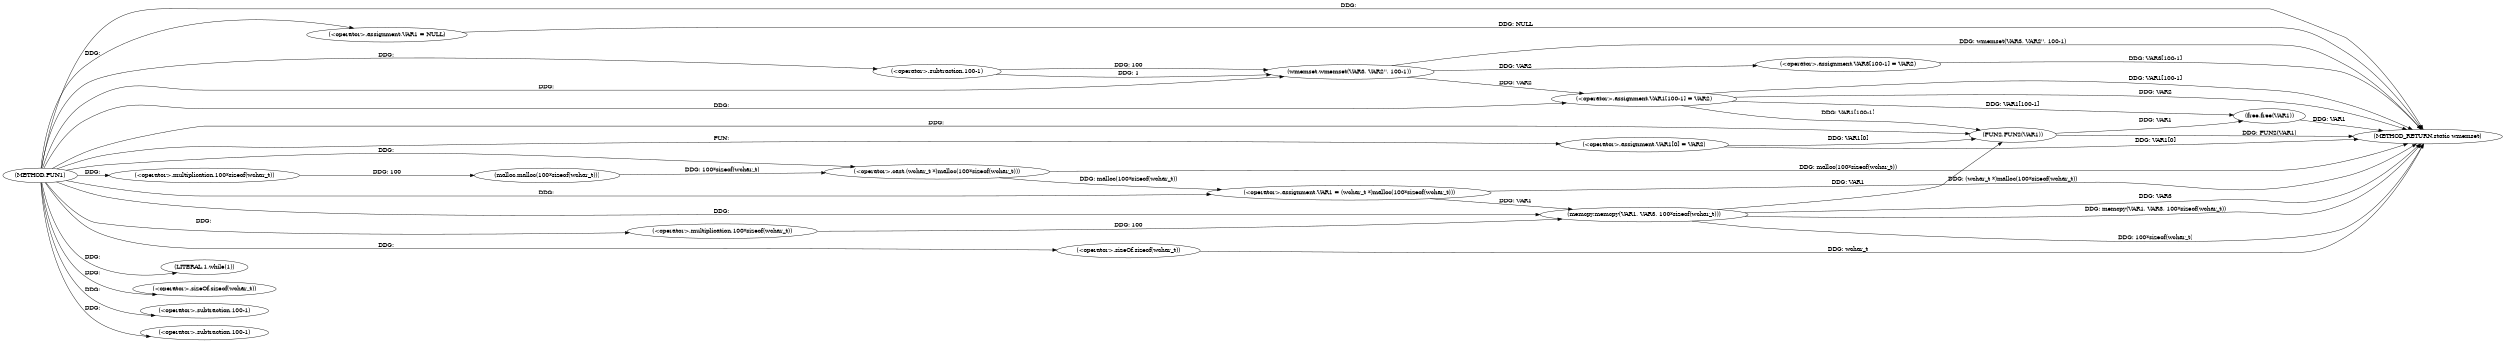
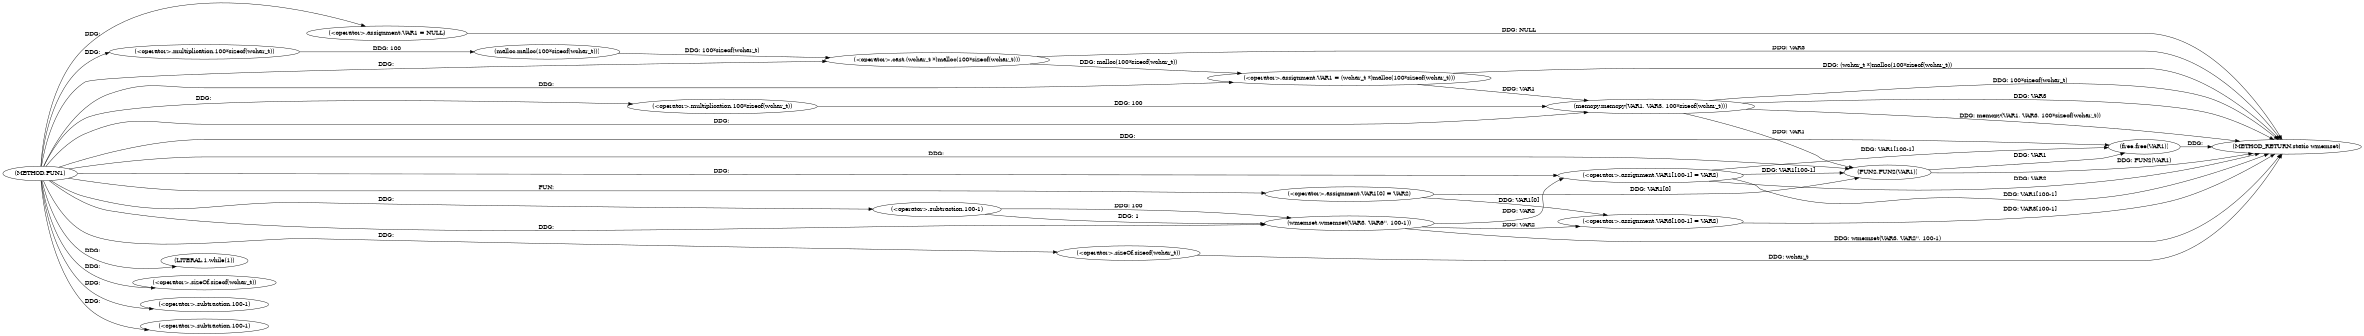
edge "(METHOD,FUN1)" -> "(METHOD_RETURN,static wmemset)": now "(METHOD,FUN1)" -> "(free,free(VAR1))"
node "(wmemset,wmemset(VAR3, VAR2'', 100-1))": label "(wmemset,wmemset(VAR3, VAR2'', 100-1))" -> "(wmemset,wmemset(VAR3, VAR6'', 100-1))"
edge "(free,free(VAR1))" -> "(METHOD_RETURN,static wmemset)": label "DDG: VAR1" -> "DDG: "
edge "(<operator>.assignment,VAR1[0] = VAR2)" -> "(METHOD_RETURN,static wmemset)": now "(<operator>.assignment,VAR1[0] = VAR2)" -> "(<operator>.assignment,VAR3[100-1] = VAR2)"
edge "(<operator>.cast,(wchar_t *)malloc(100*sizeof(wchar_t)))" -> "(METHOD_RETURN,static wmemset)": label "DDG: malloc(100*sizeof(wchar_t))" -> "DDG: VAR3"
